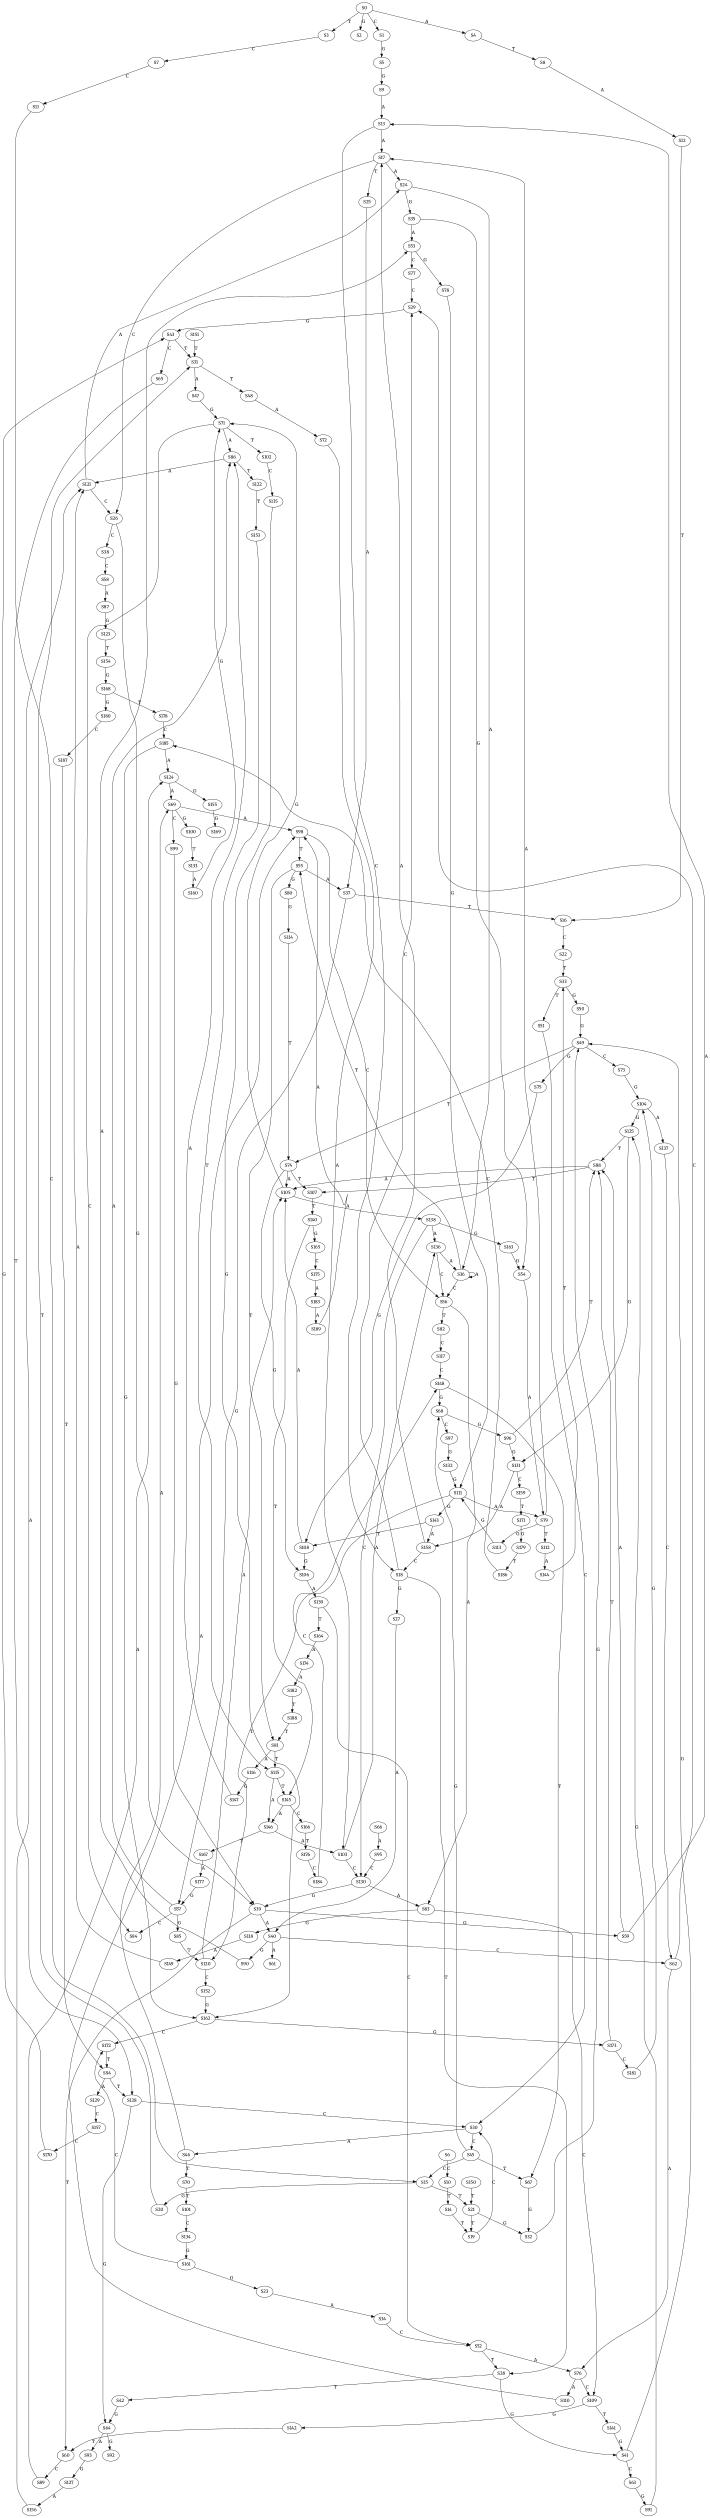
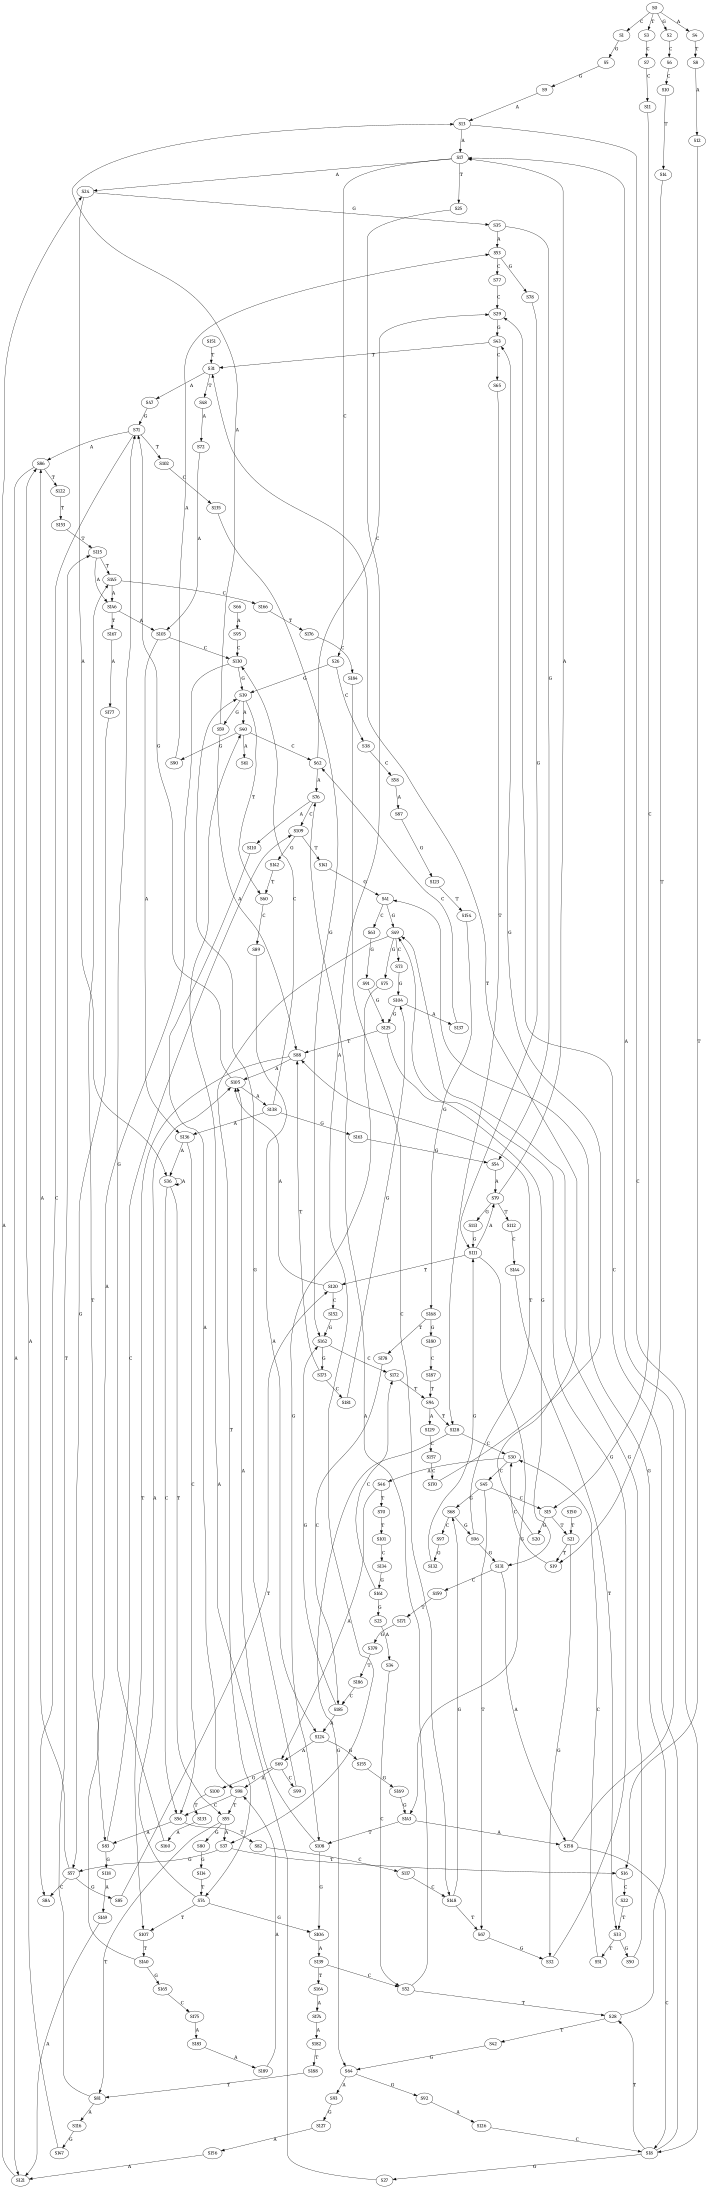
edge "S2" -> "S6": added, label "C"
edge "S121" -> "S26": removed, label "C"
node "S179": label "S179" -> "S379"
edge "S112" -> "S144": label "A" -> "C"
edge "S169" -> "S143": added, label "G"
node "S126": added
